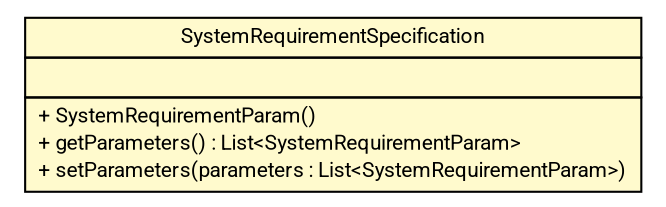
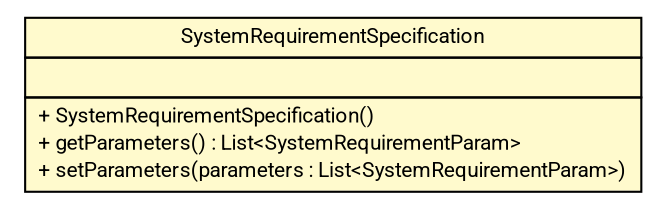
node "SystemRequirementSpecification": text "+ SystemRequirementParam()" -> "+ SystemRequirementSpecification()"
